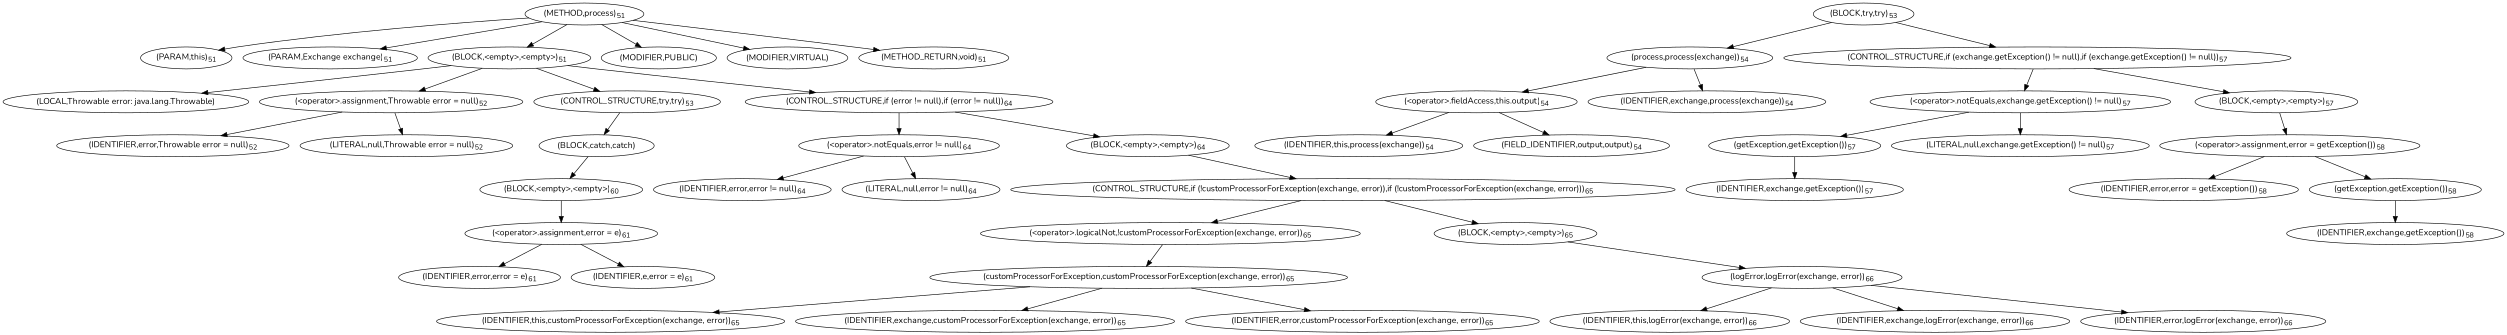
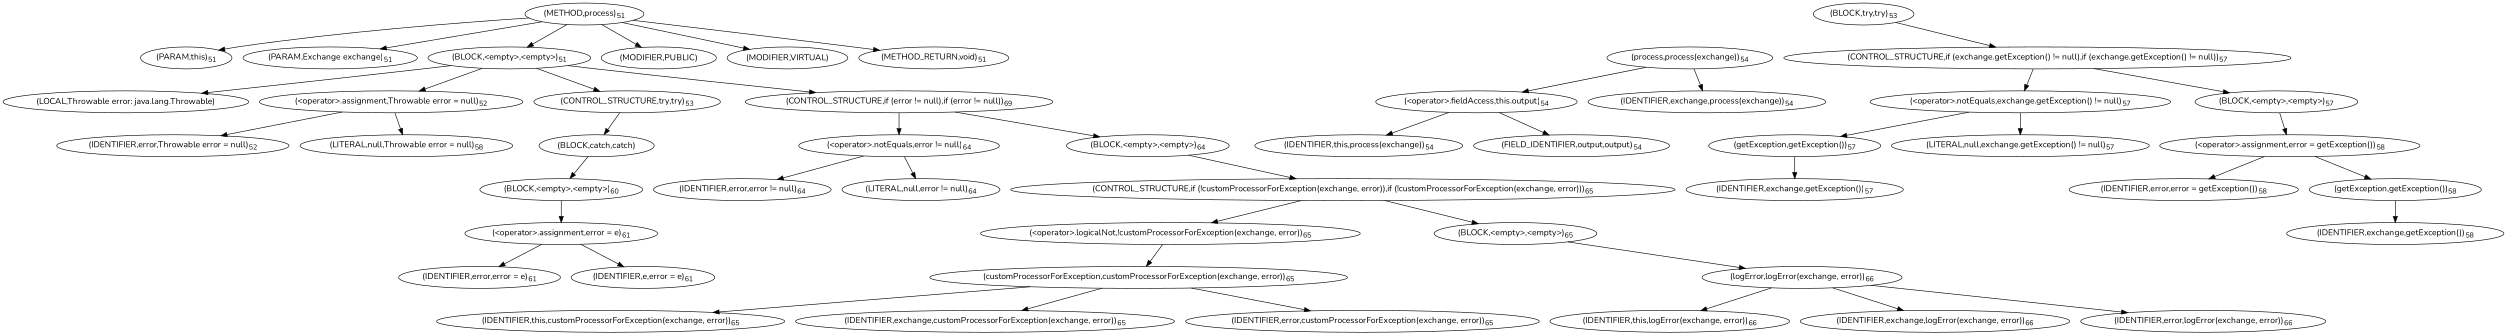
edge "(BLOCK,try,try)" -> "(process,process(exchange))": removed
node "(CONTROL_STRUCTURE,if (error != null),if (error != null))": text "64" -> "69"
node "(LITERAL,null,Throwable error = null)": text "52" -> "58"
